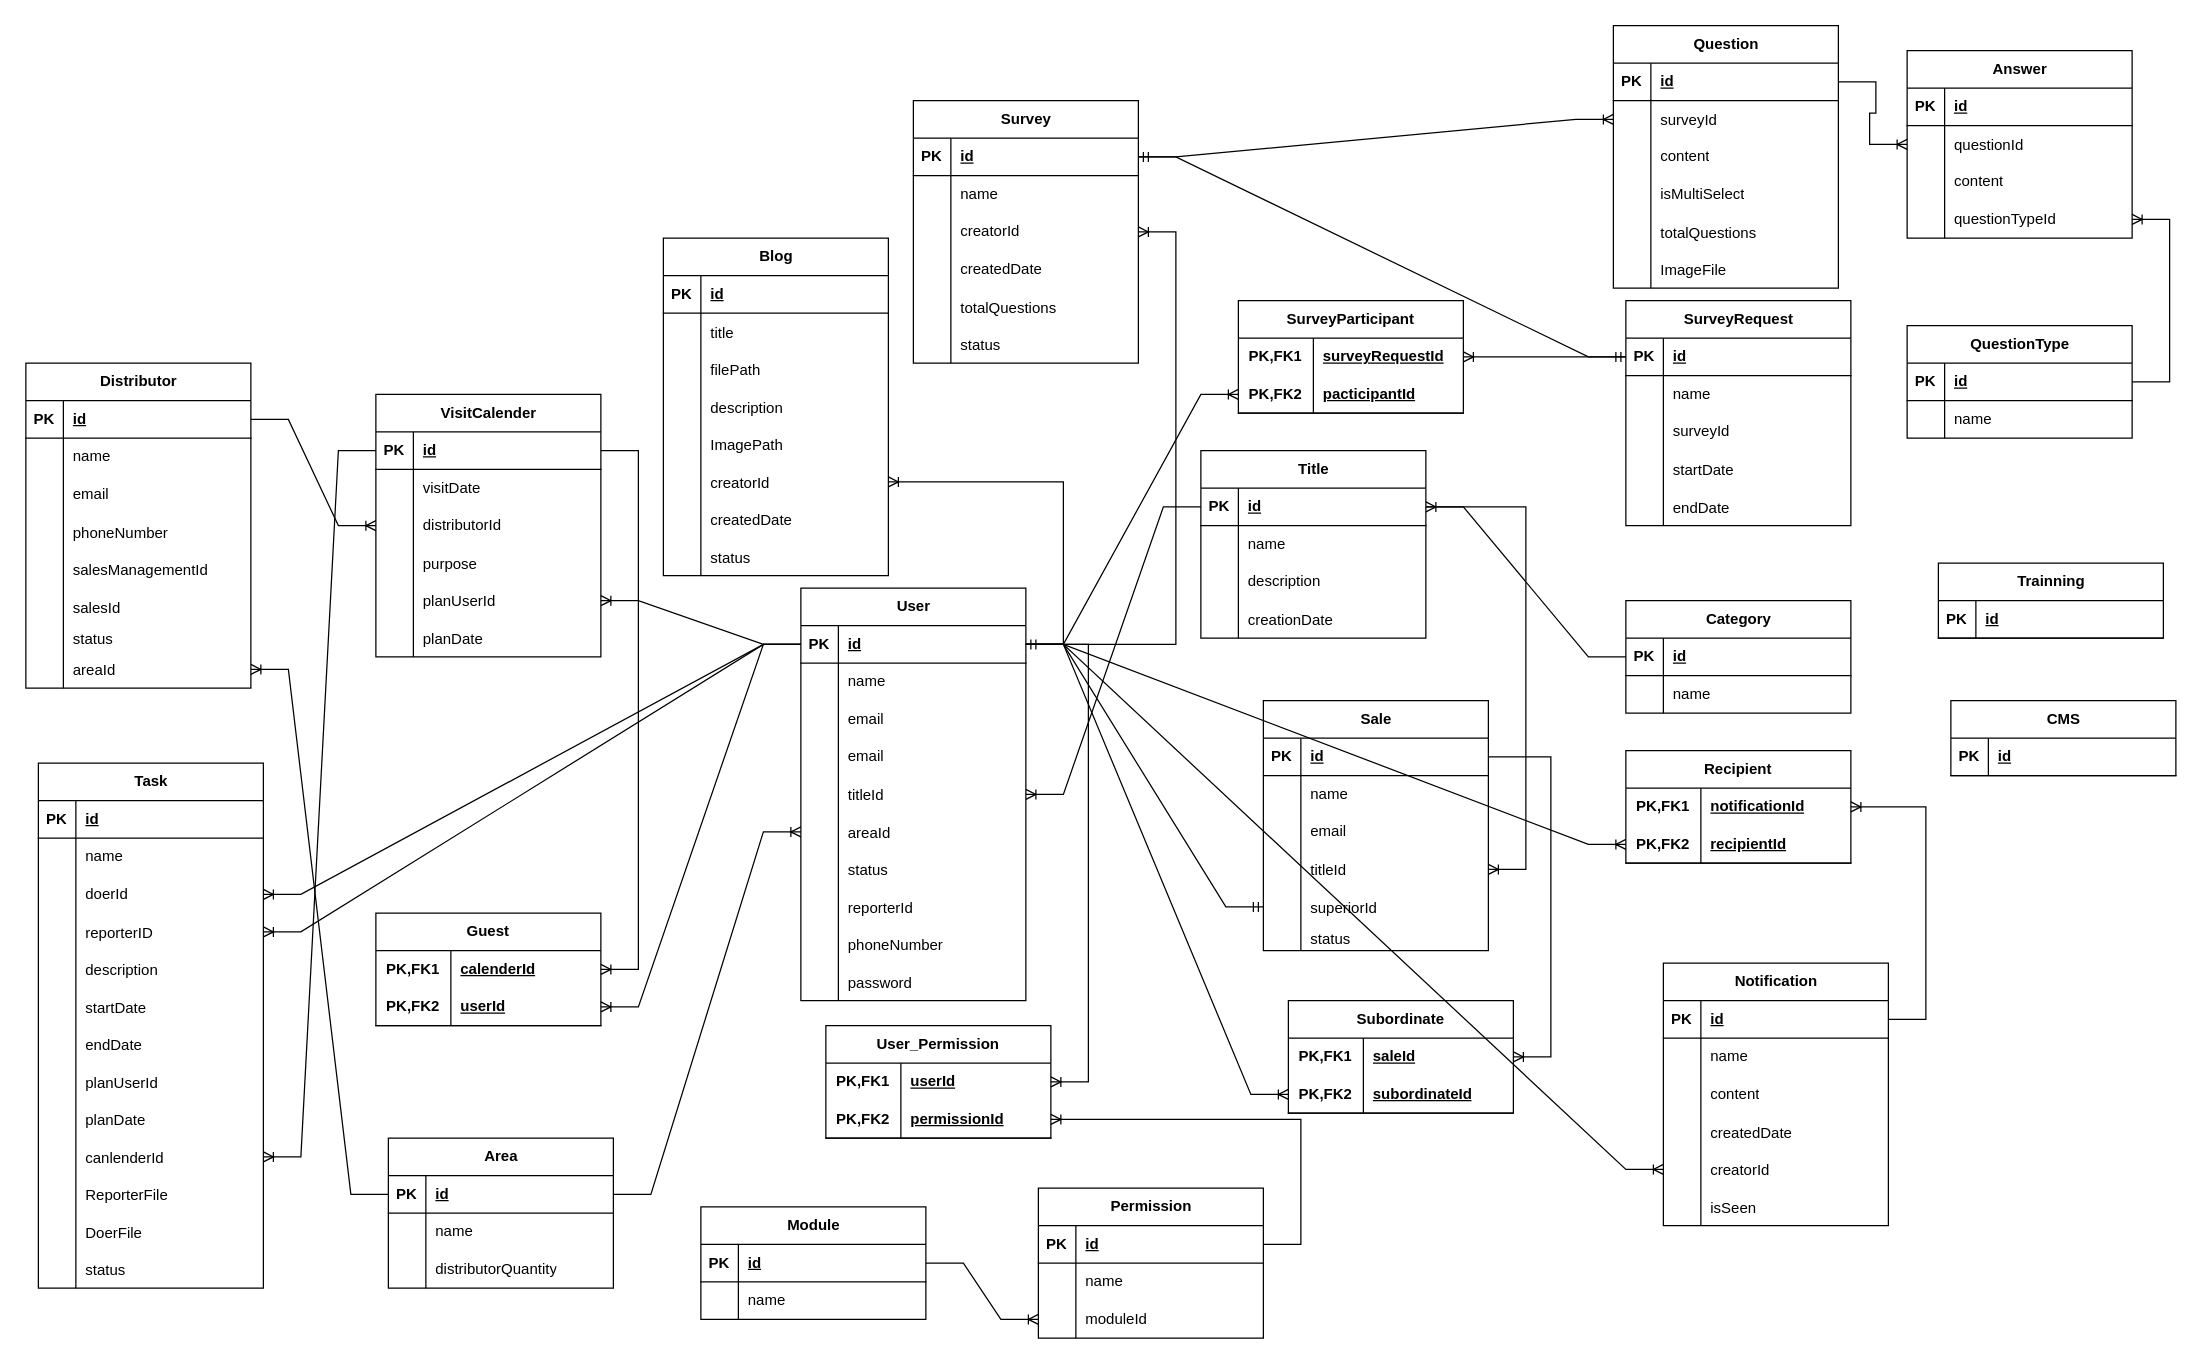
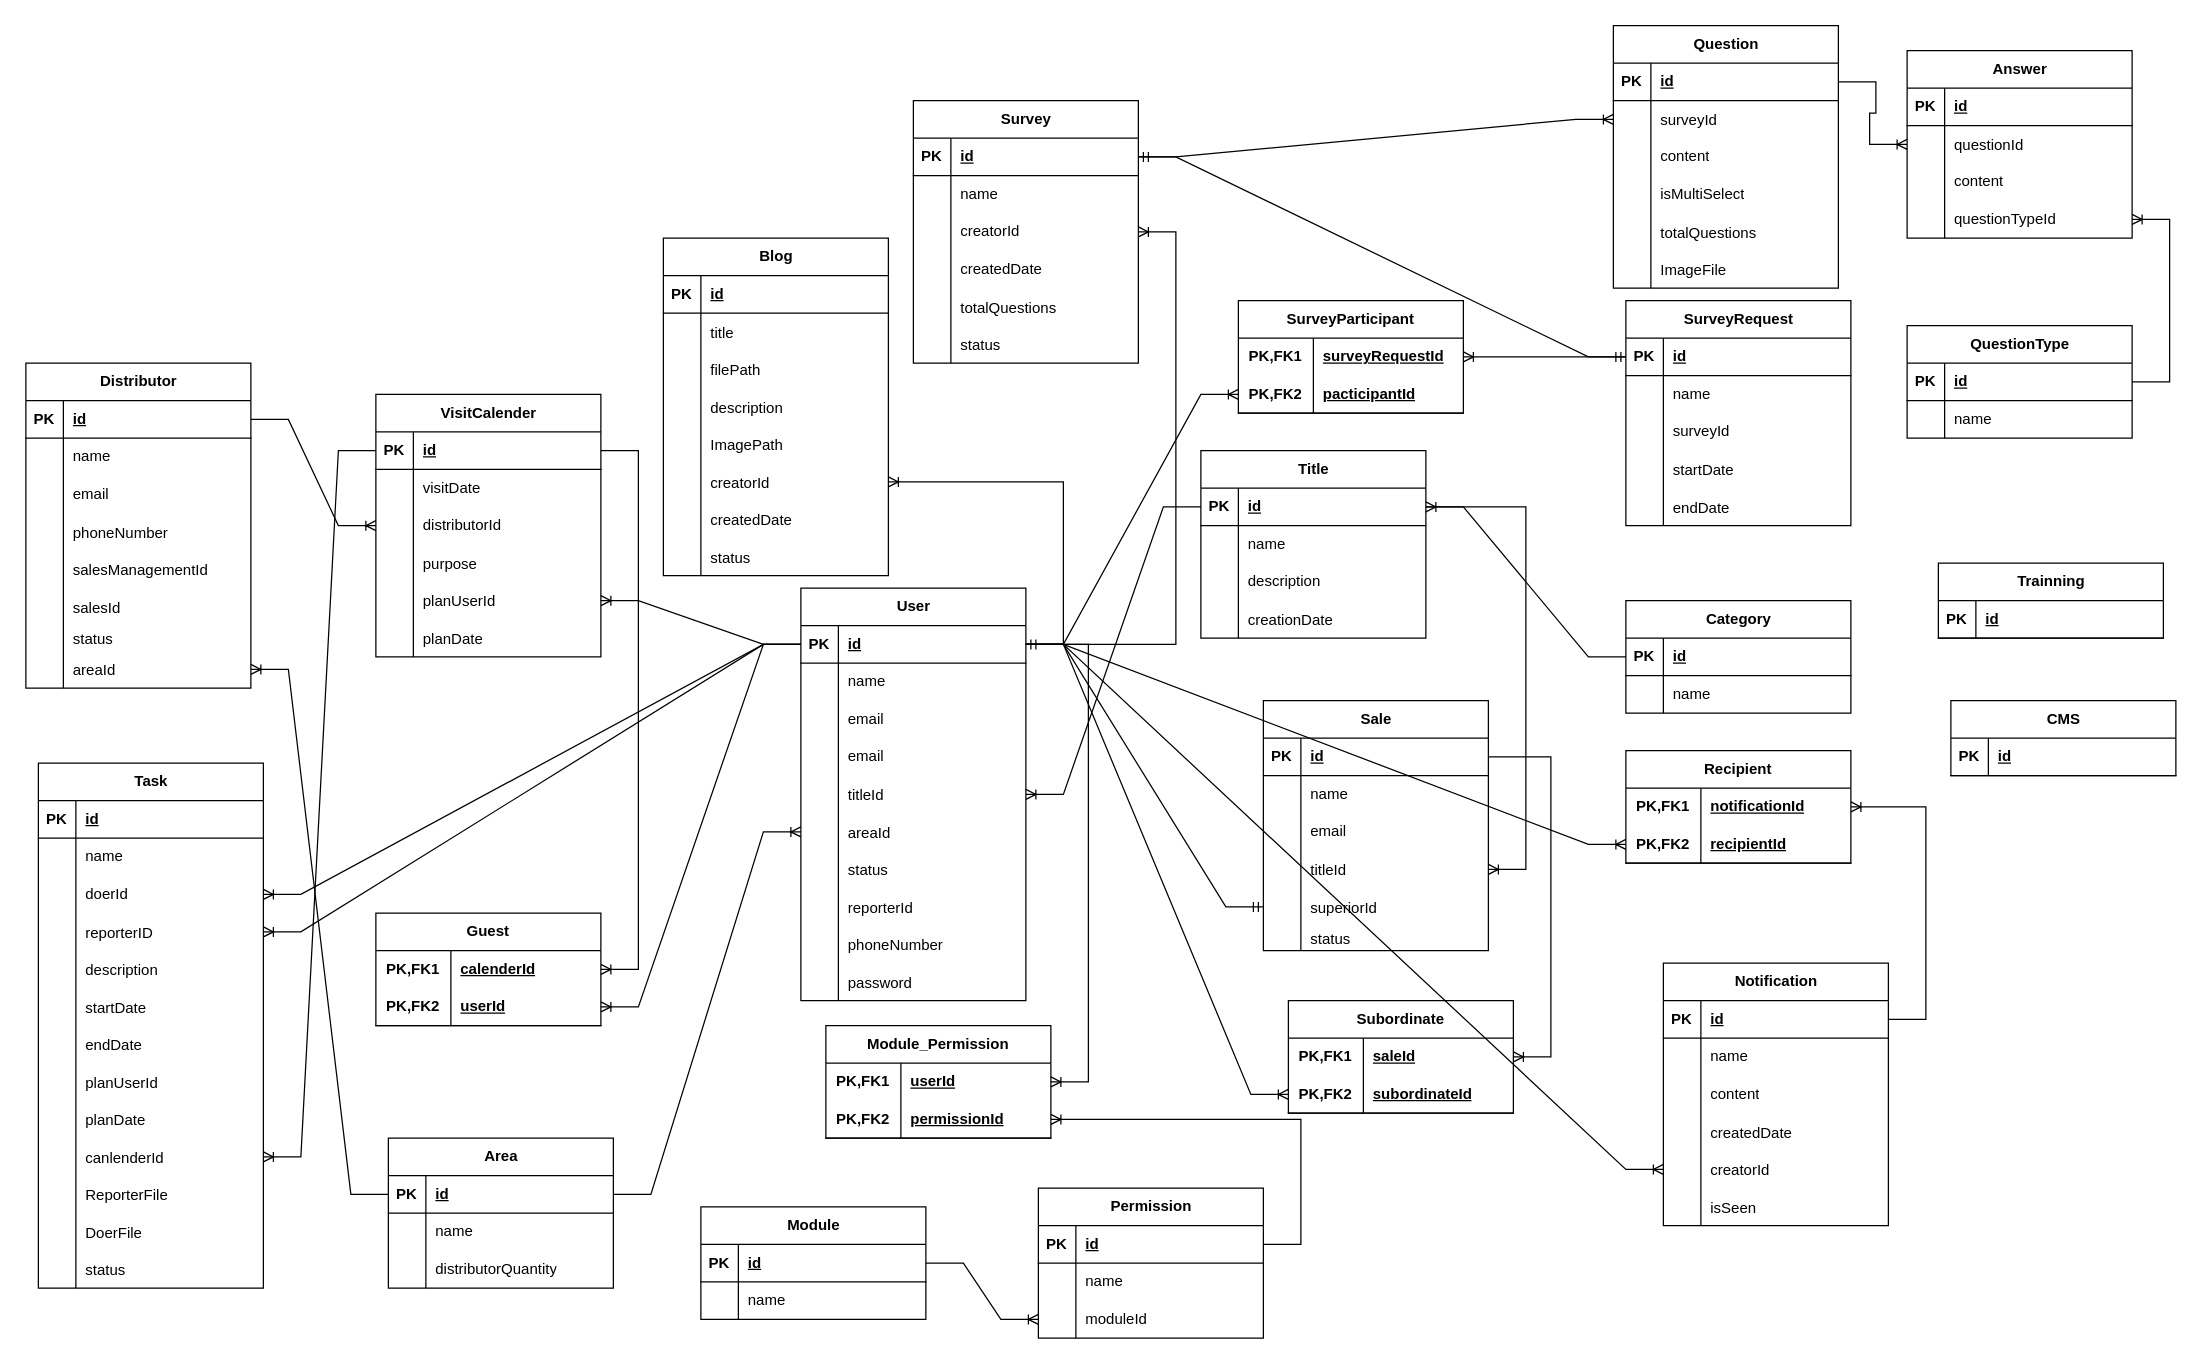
node "User_Permission": label "User_Permission" -> "Module_Permission"
